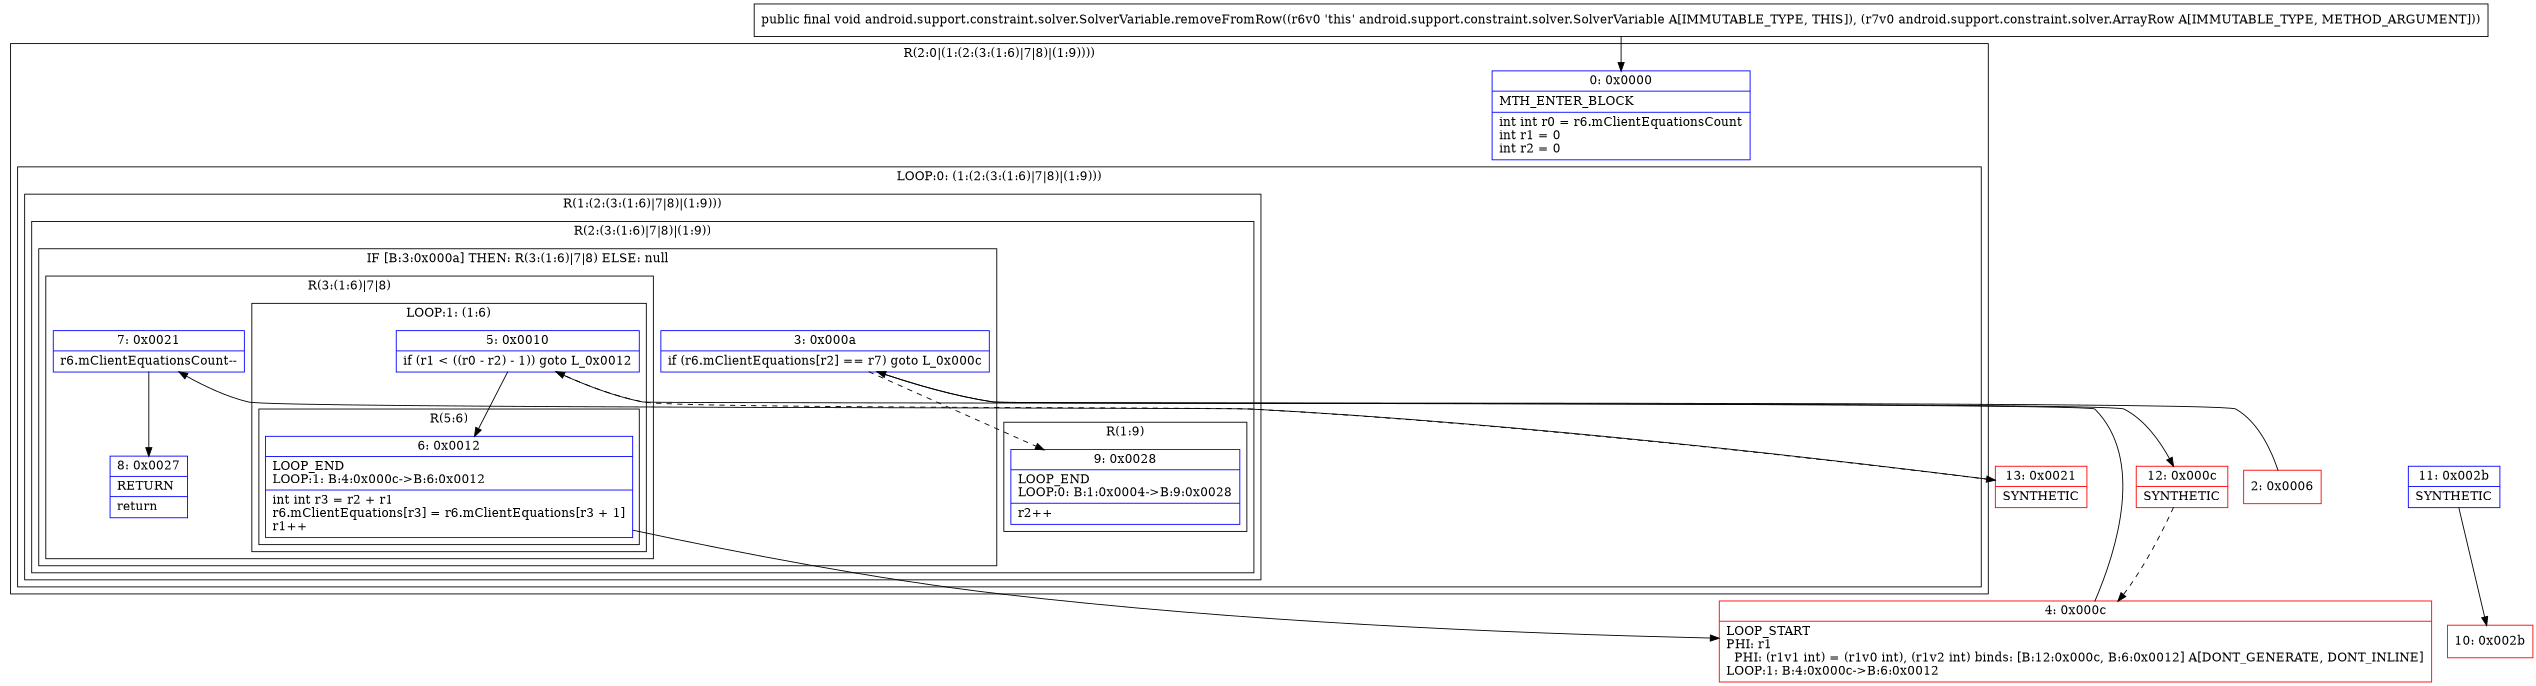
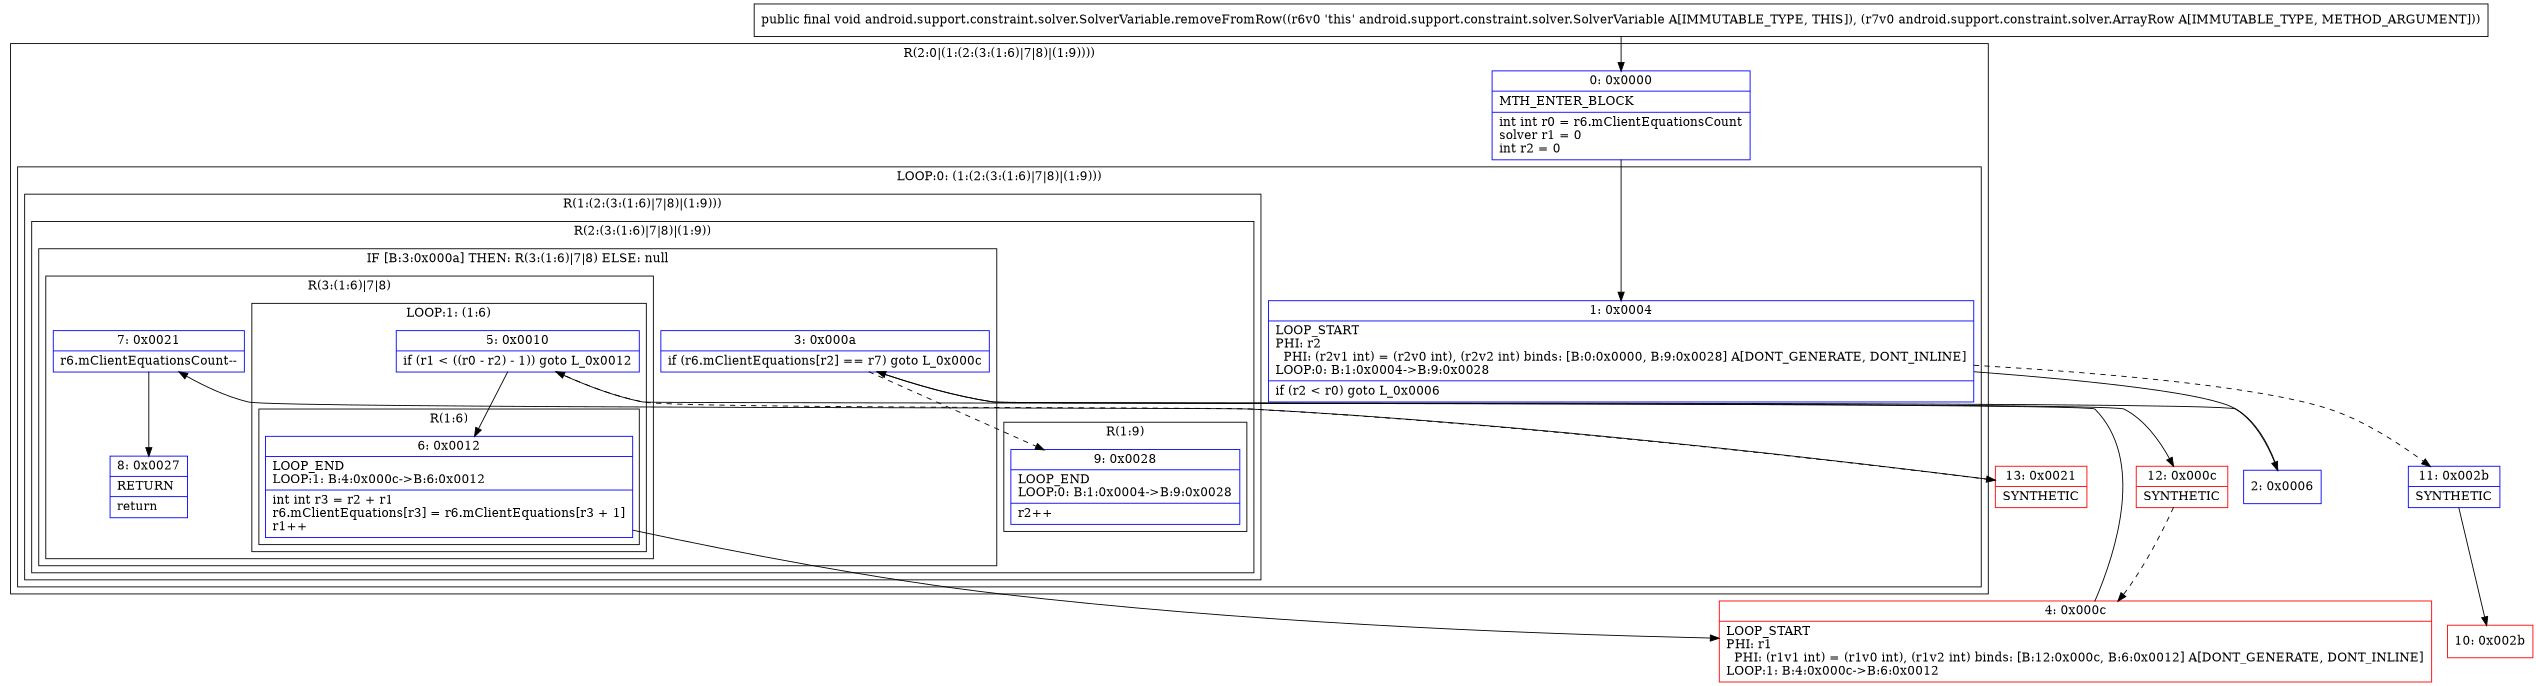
node "0: 0x0000": text "int r1 = 0" -> "solver r1 = 0"
node "1: 0x0004": added
cluster "R(5:6)": label "R(5:6)" -> "R(1:6)"
node "2: 0x0006": color red -> blue
